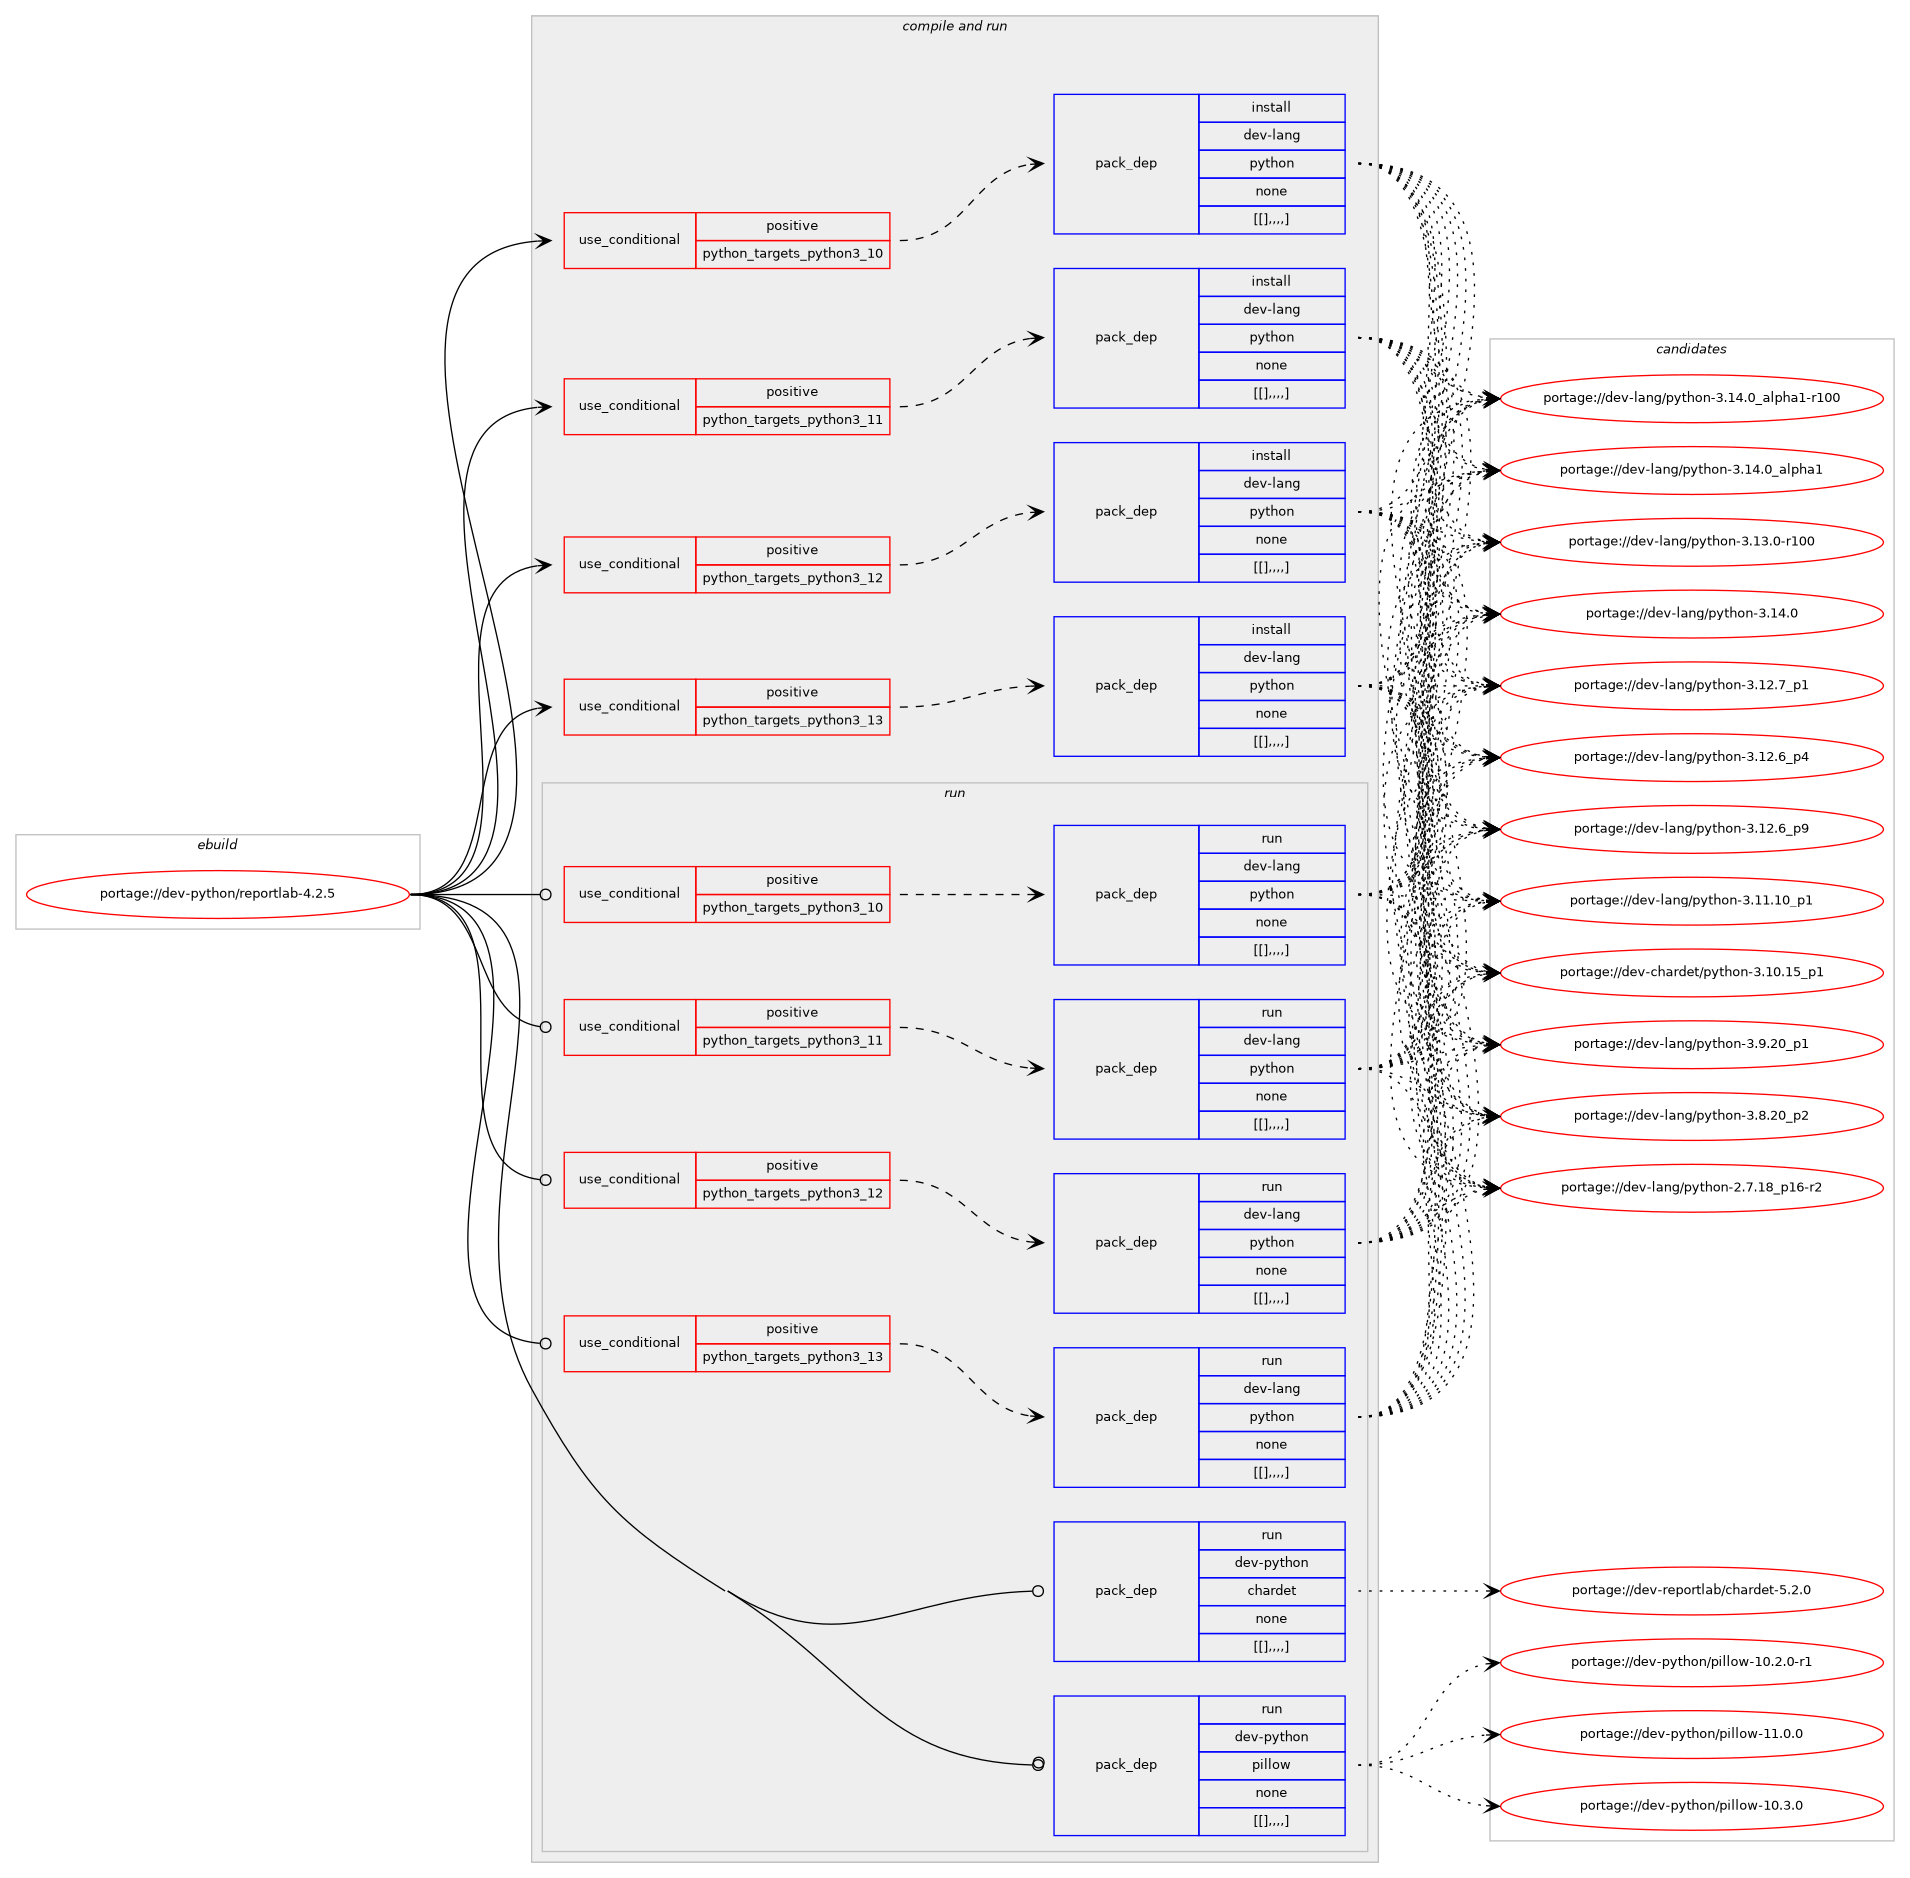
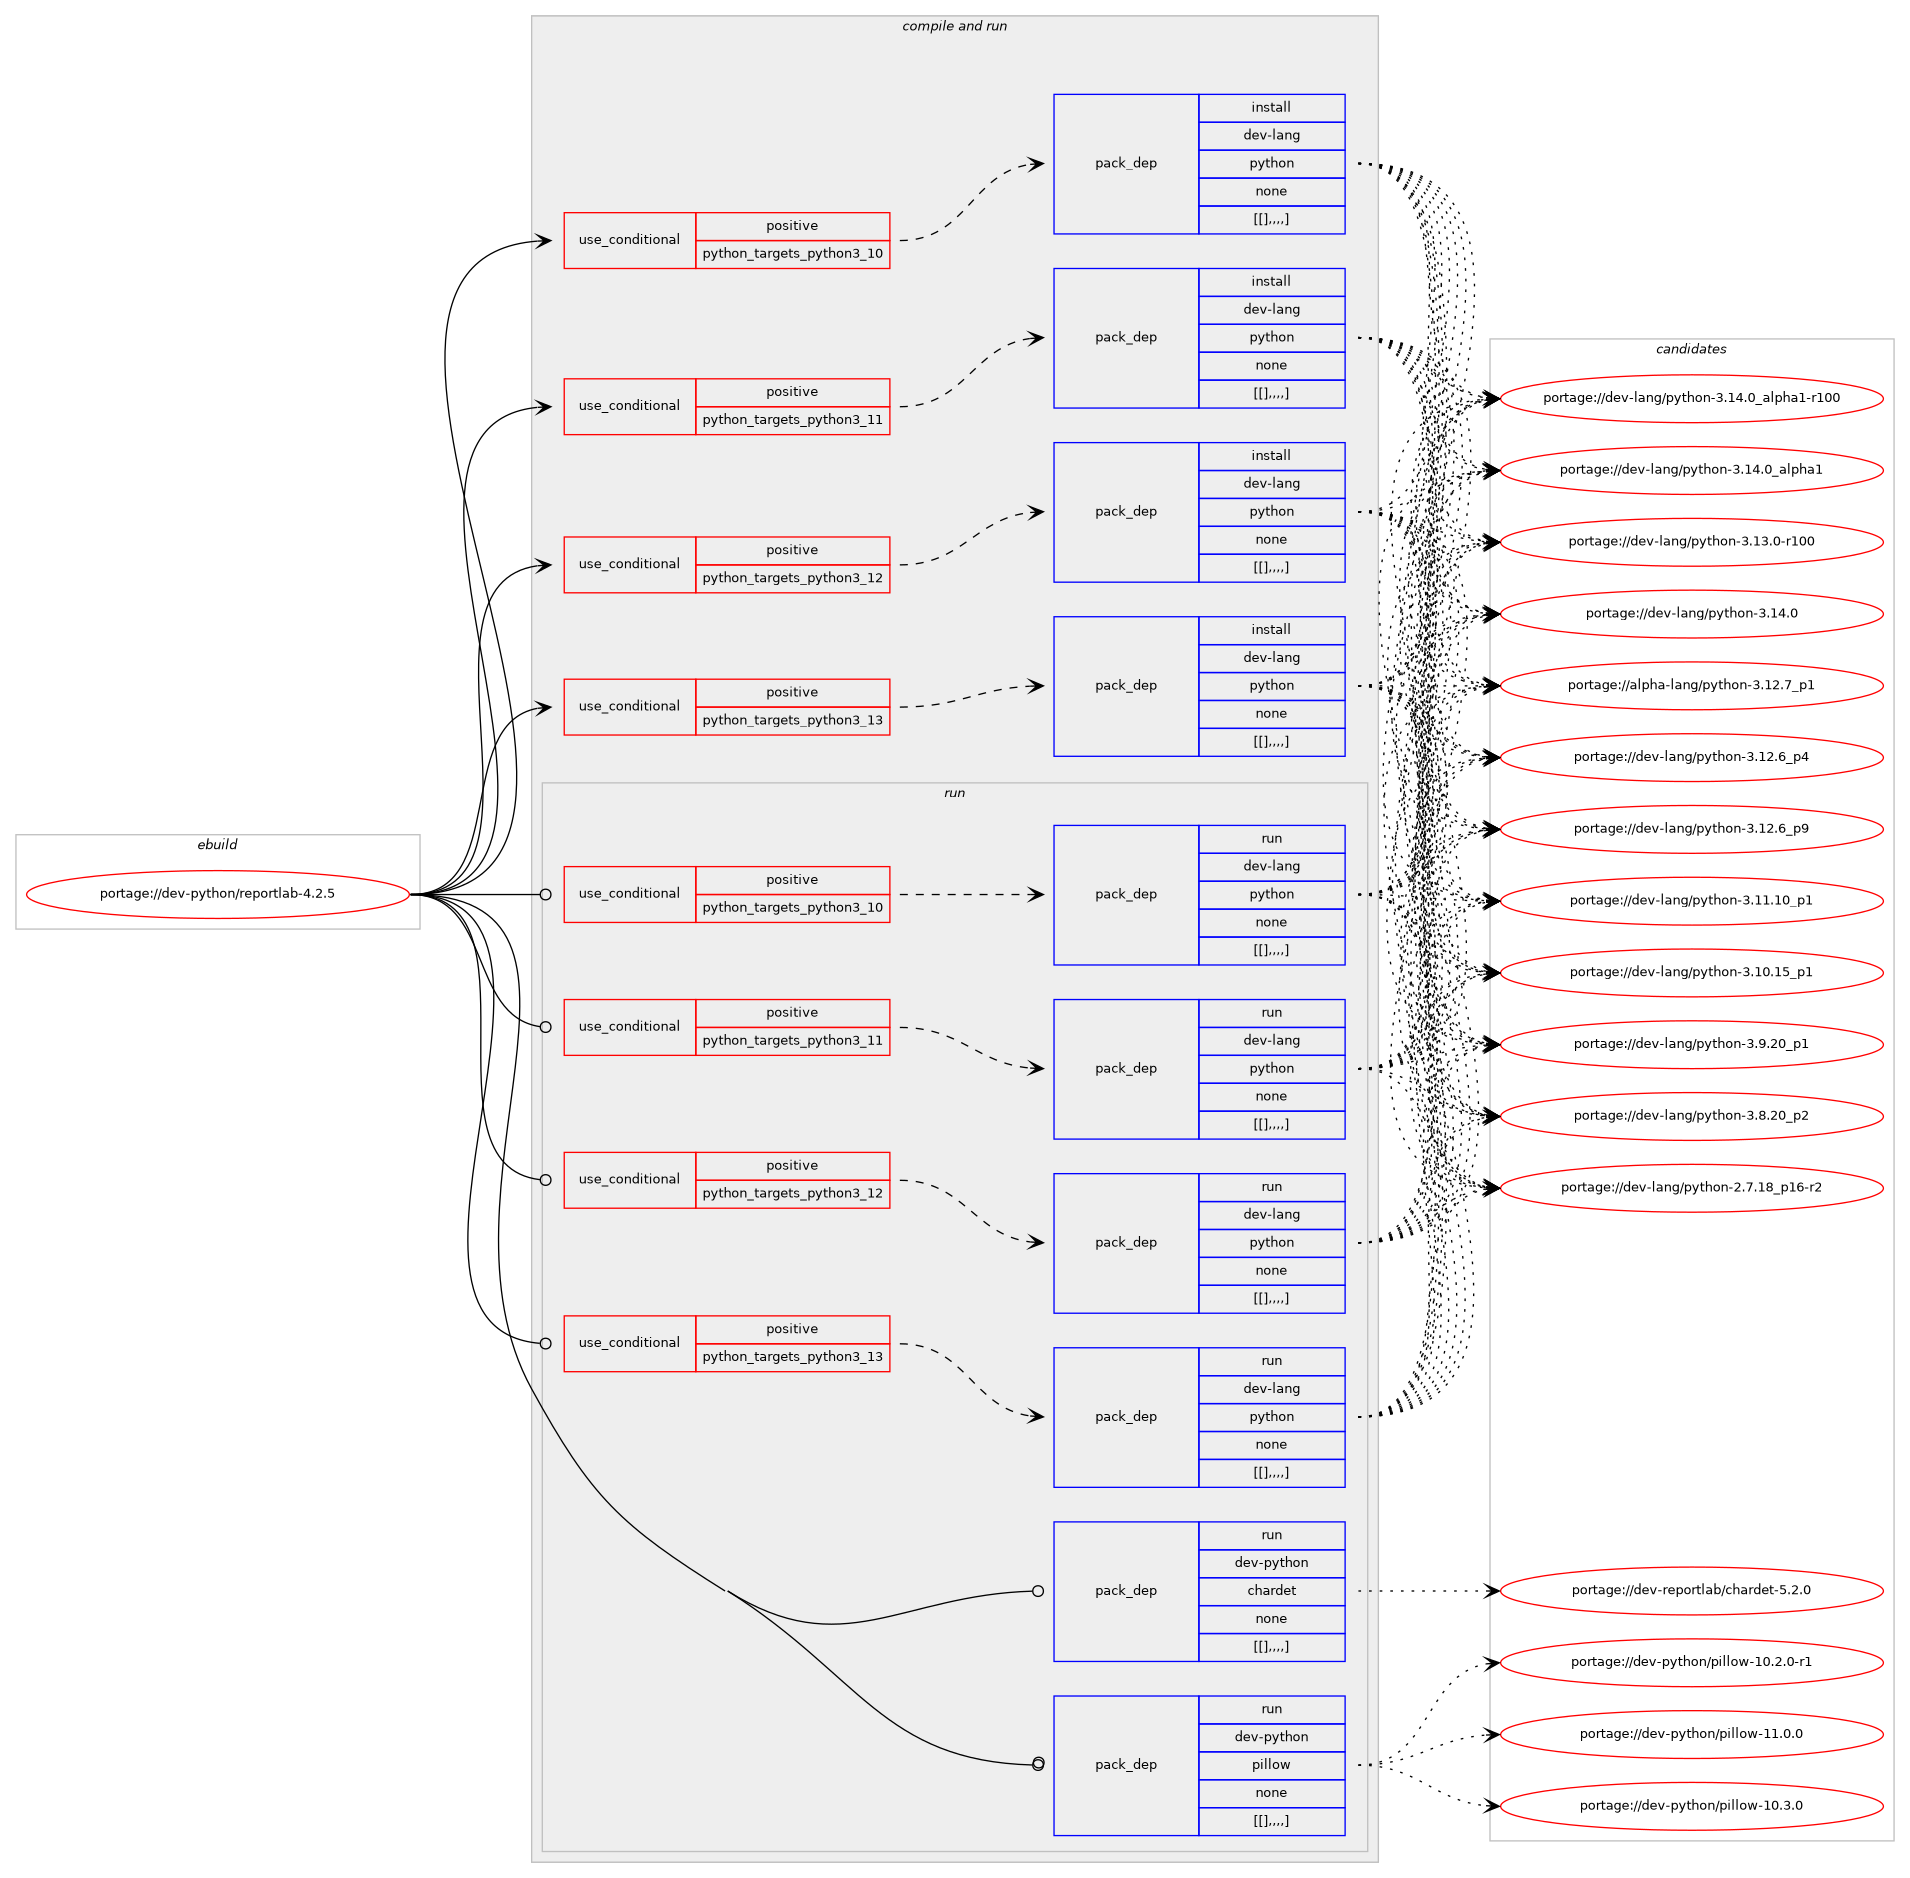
node "portage://dev-lang/python-3.12.7_p1": label "portage://dev-lang/python-3.12.7_p1" -> "portage://alpha-lang/python-3.12.7_p1"
node "portage://dev-chardet/python-3.10.15_p1": label "portage://dev-chardet/python-3.10.15_p1" -> "portage://dev-lang/python-3.10.15_p1"
